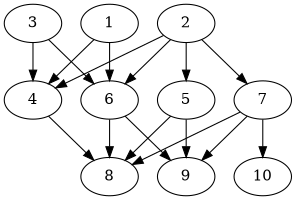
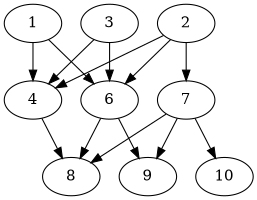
node "5": removed
